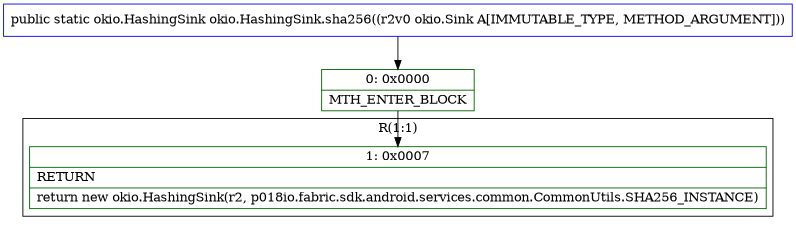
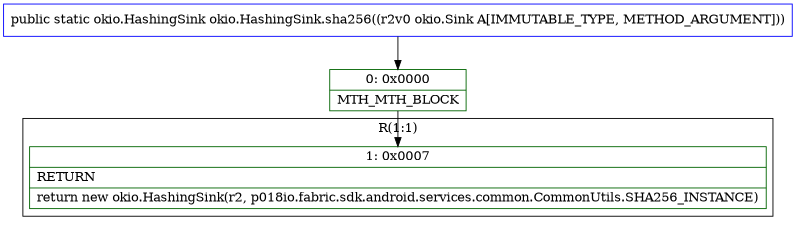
node "0: 0x0000": text "MTH_ENTER_BLOCK" -> "MTH_MTH_BLOCK"
